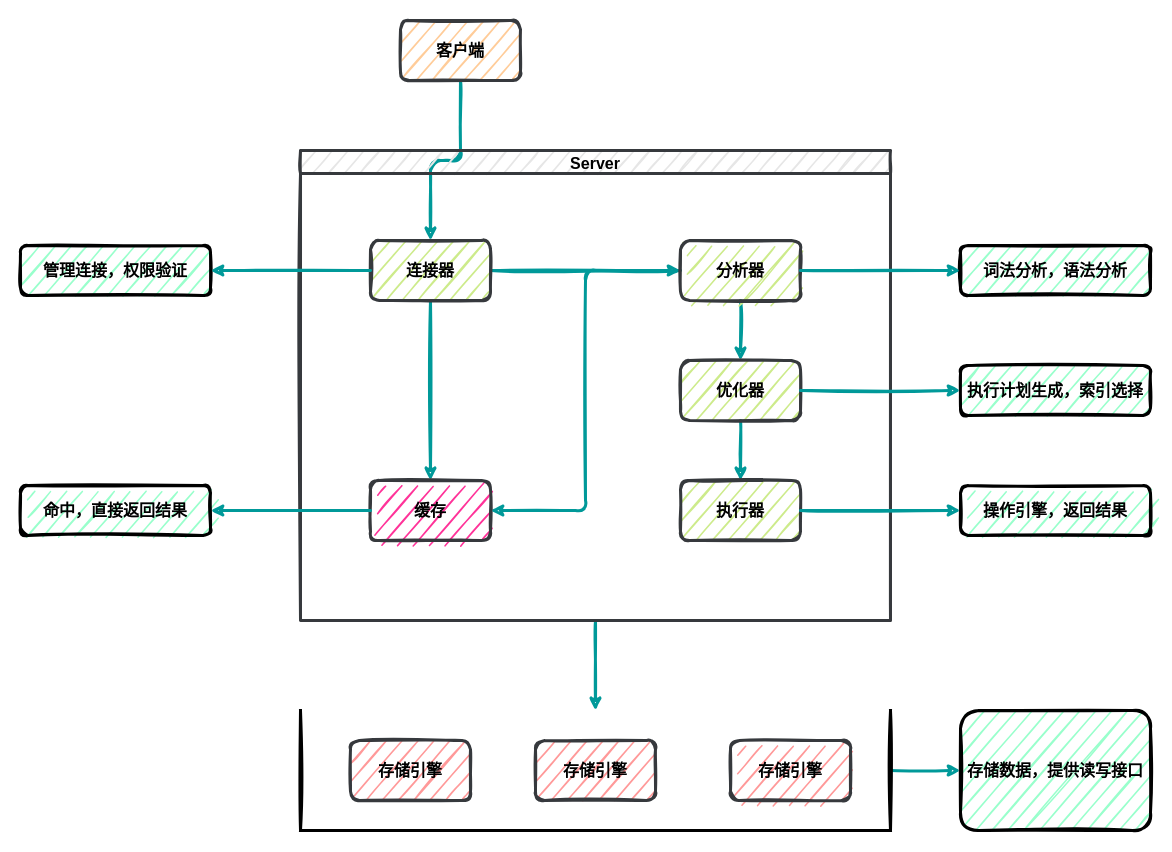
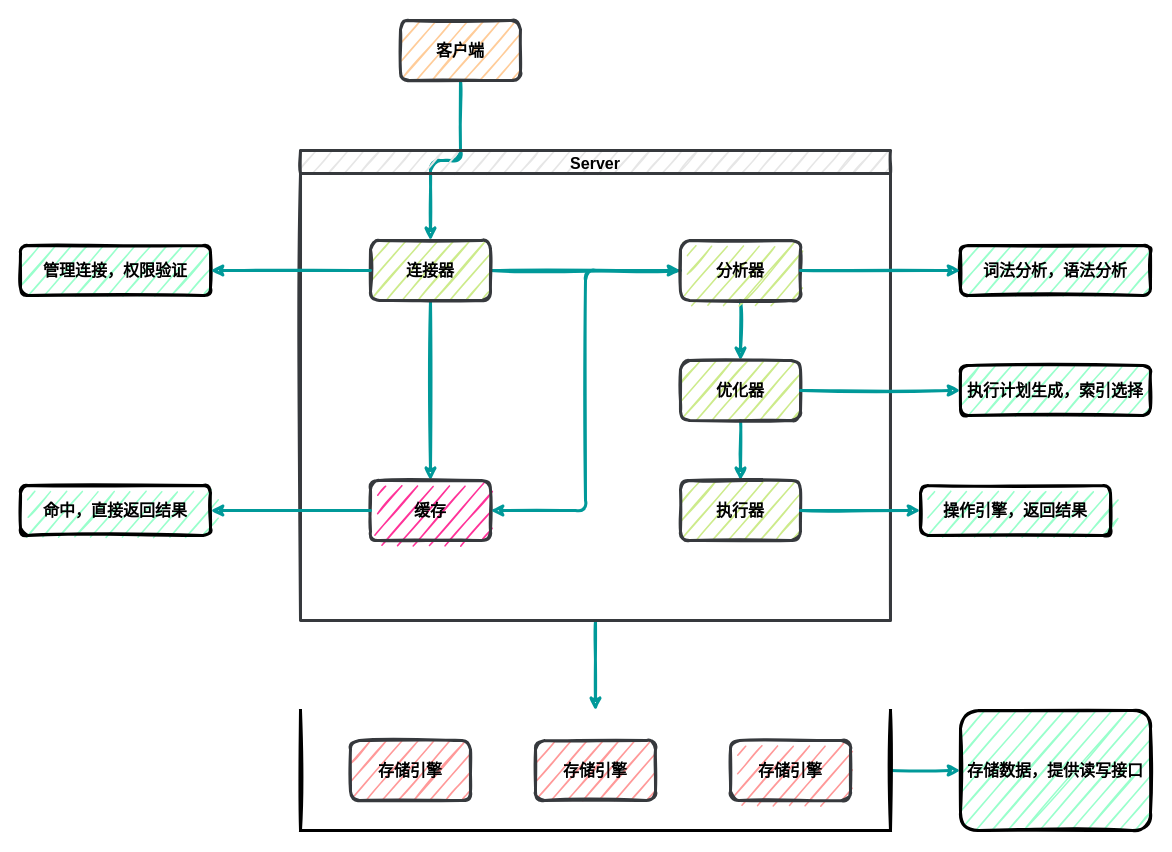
node "操作引擎，返回结果": moved (1056, 511) -> (1016, 511)
